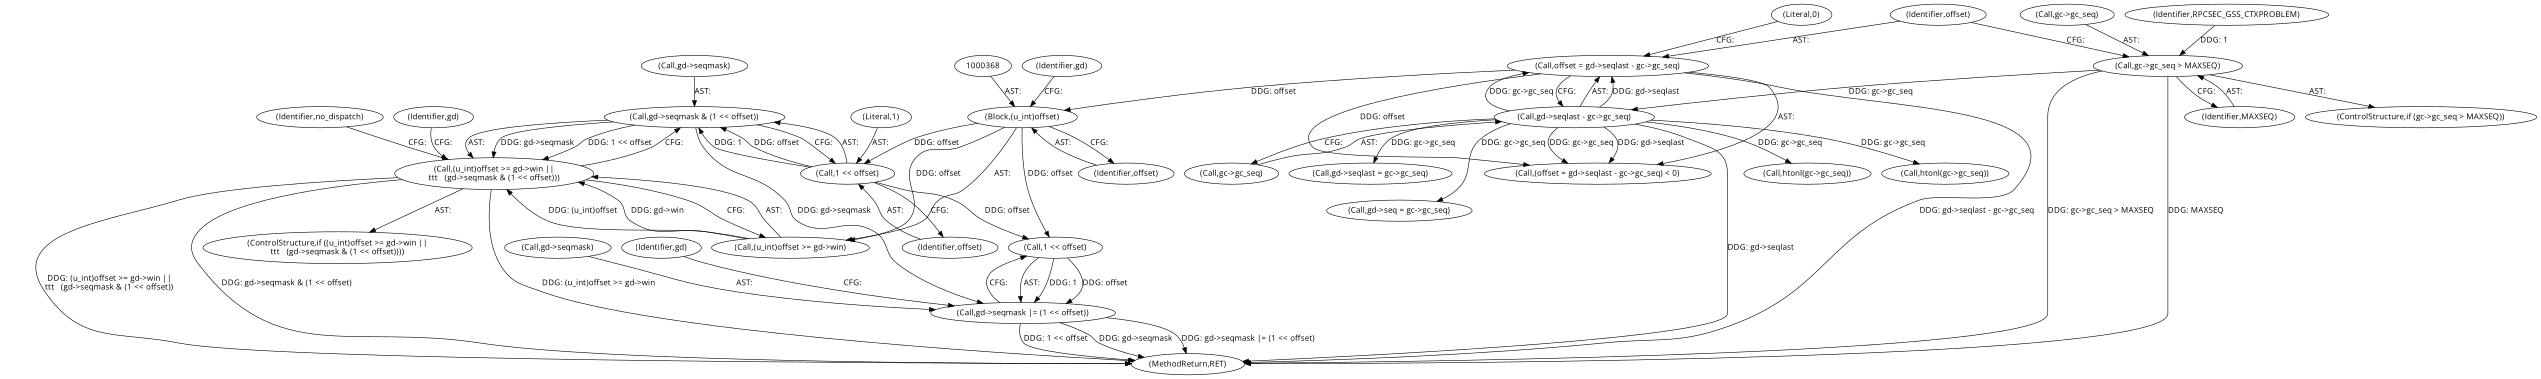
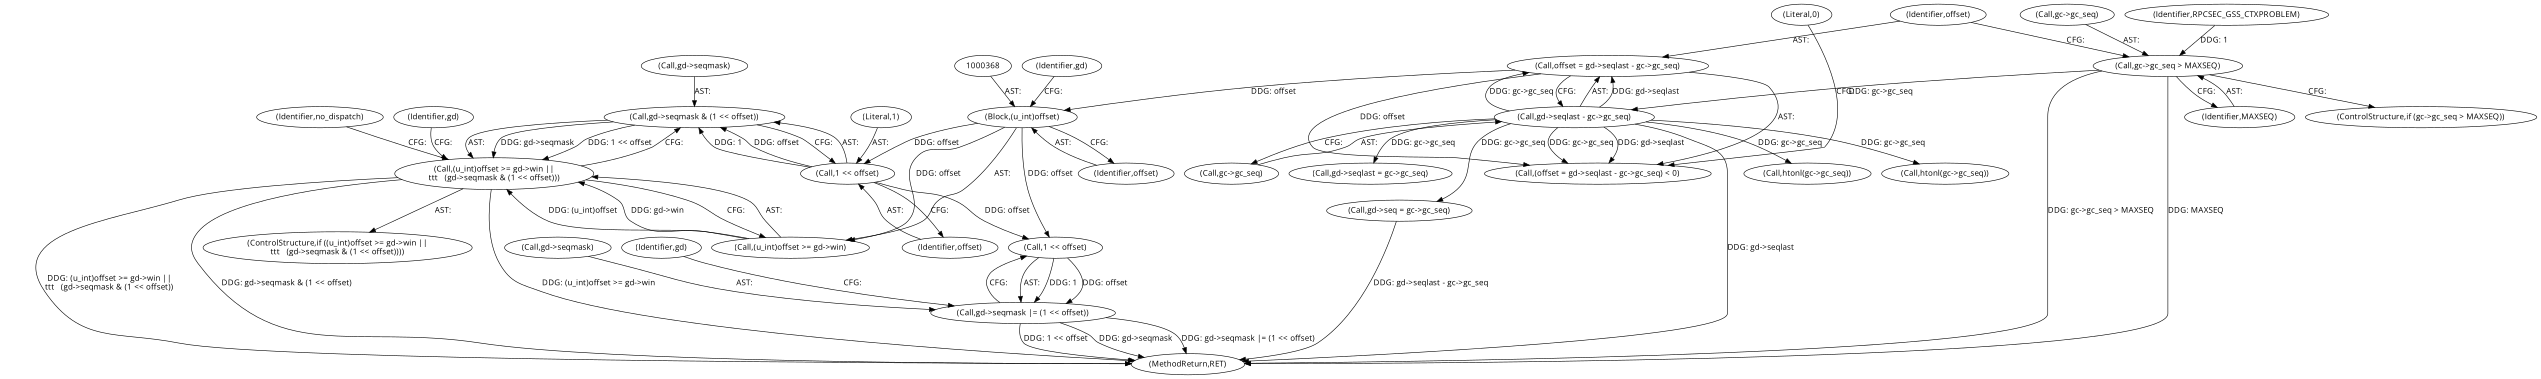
edge "(Literal,0)" -> "(Call,offset = gd->seqlast - gc->gc_seq)": now "(Literal,0)" -> "(Call,(offset = gd->seqlast - gc->gc_seq) < 0)"
edge "(Call,gc->gc_seq > MAXSEQ)" -> "(ControlStructure,if (gc->gc_seq > MAXSEQ))": label "AST: " -> "CFG: "
edge "(Call,gd->seqmask & (1 << offset))" -> "(Call,gd->seqmask |= (1 << offset))": removed, label "DDG: gd->seqmask"
edge "(Call,offset = gd->seqlast - gc->gc_seq)" -> "(MethodReturn,RET)": now "(Call,gd->seq = gc->gc_seq)" -> "(MethodReturn,RET)"
